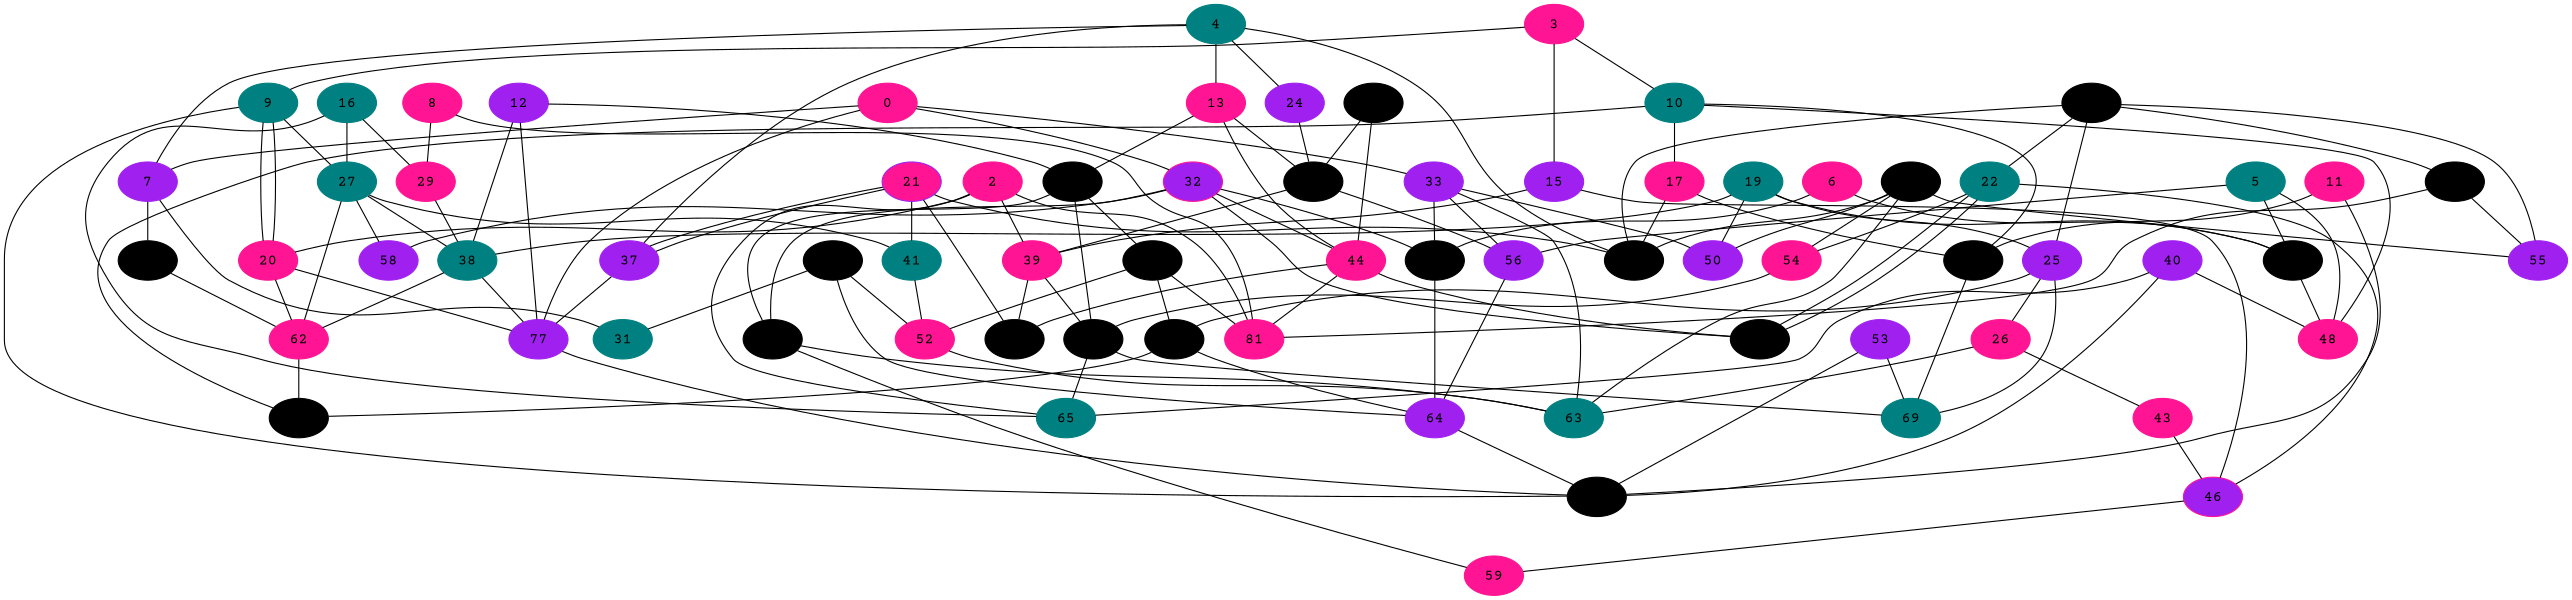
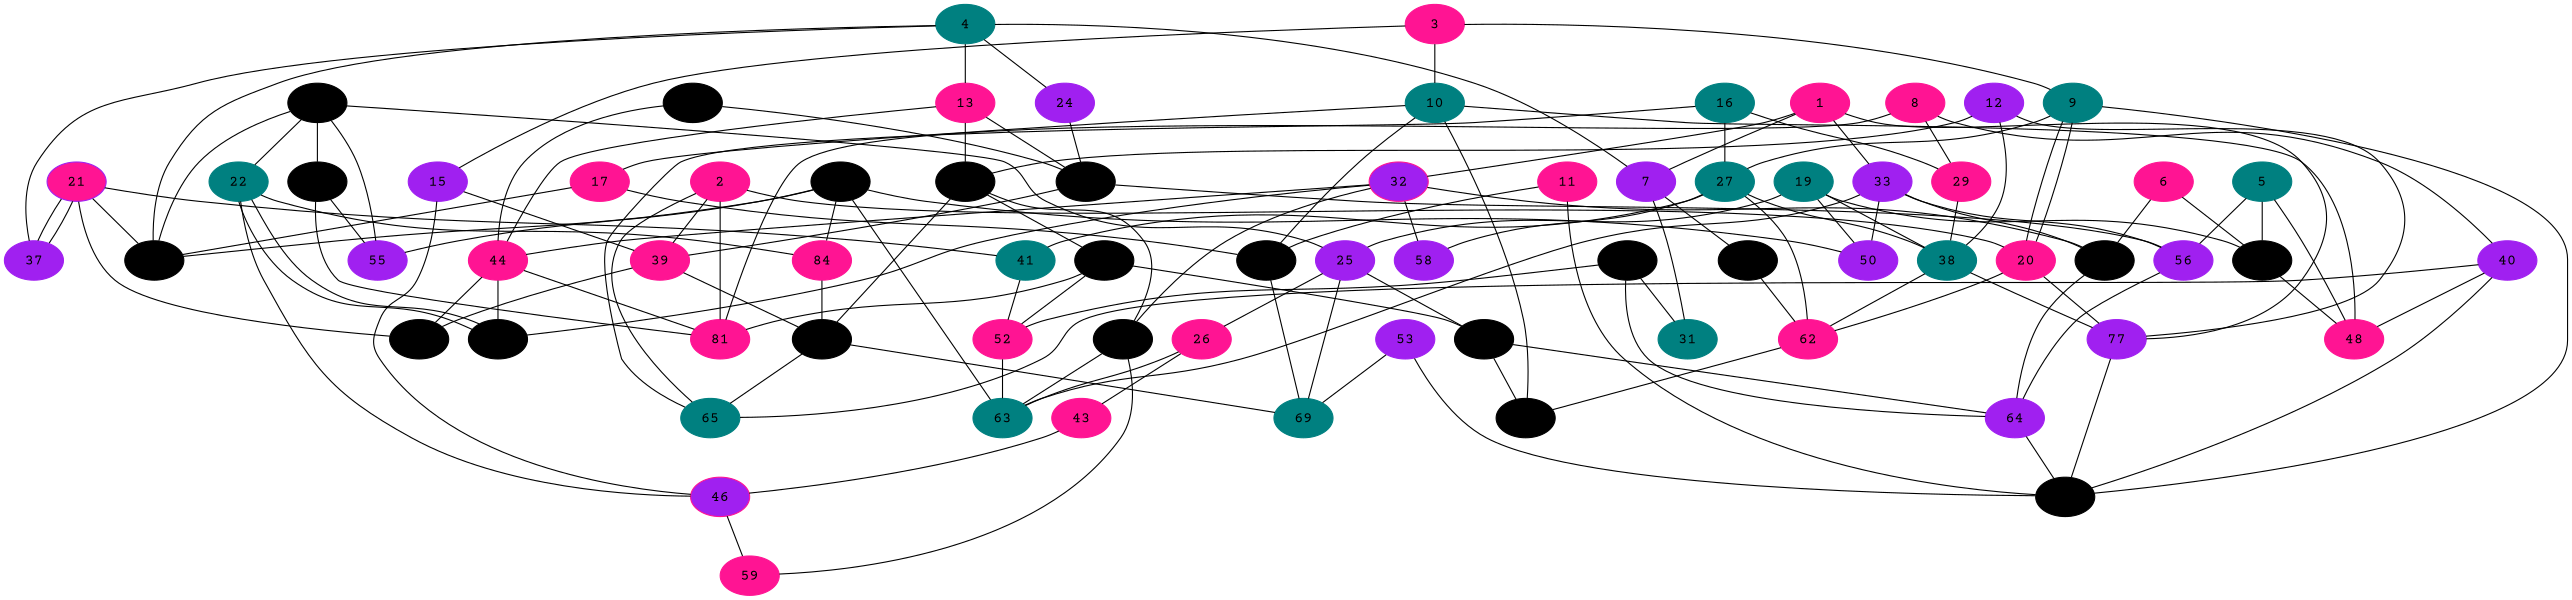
node "0": label "0" -> "1"
edge "8" -- "40": added
node "54": label "54" -> "84"
edge "37" -- "77": removed
